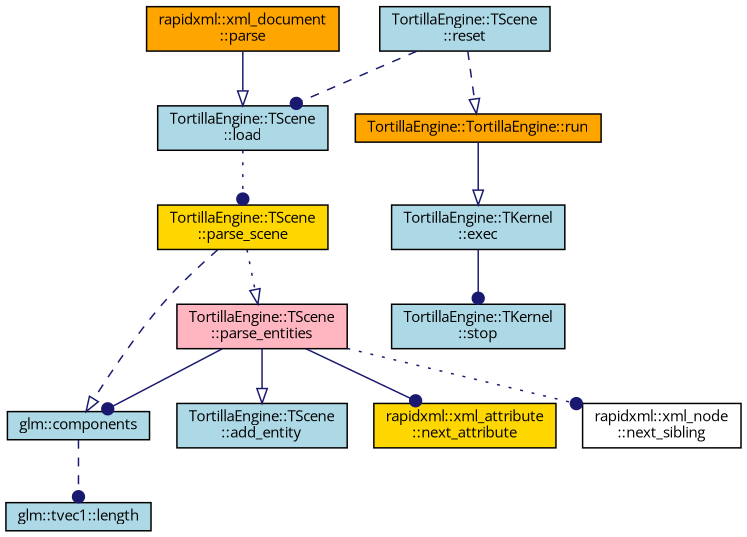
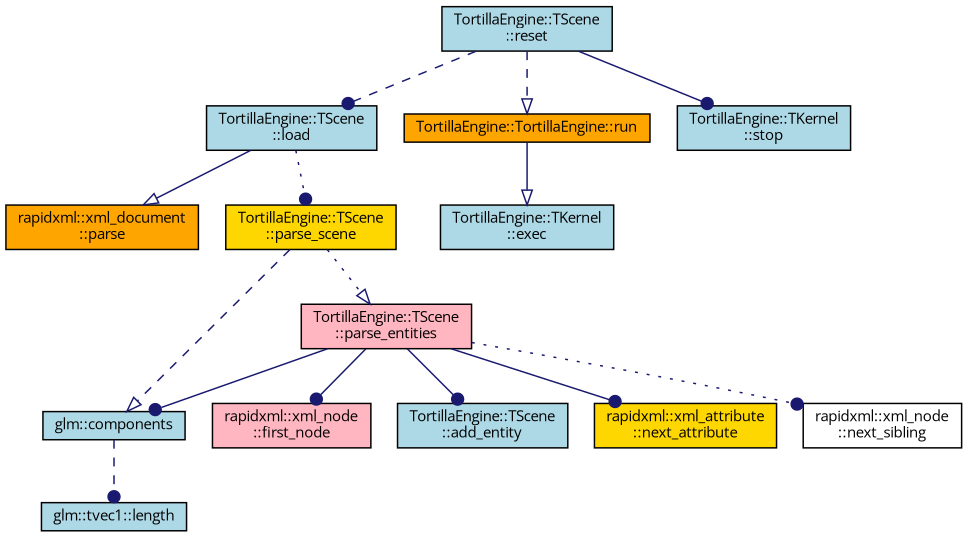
edge "rapidxml::xml_document ::parse" -> "TortillaEngine::TScene ::load": reversed
edge "TortillaEngine::TKernel ::exec" -> "TortillaEngine::TKernel ::stop": now "TortillaEngine::TScene ::reset" -> "TortillaEngine::TKernel ::stop"
edge "TortillaEngine::TScene ::parse_entities" -> "TortillaEngine::TScene ::add_entity": arrowhead onormal -> dot
node "rapidxml::xml_node ::first_node": added
